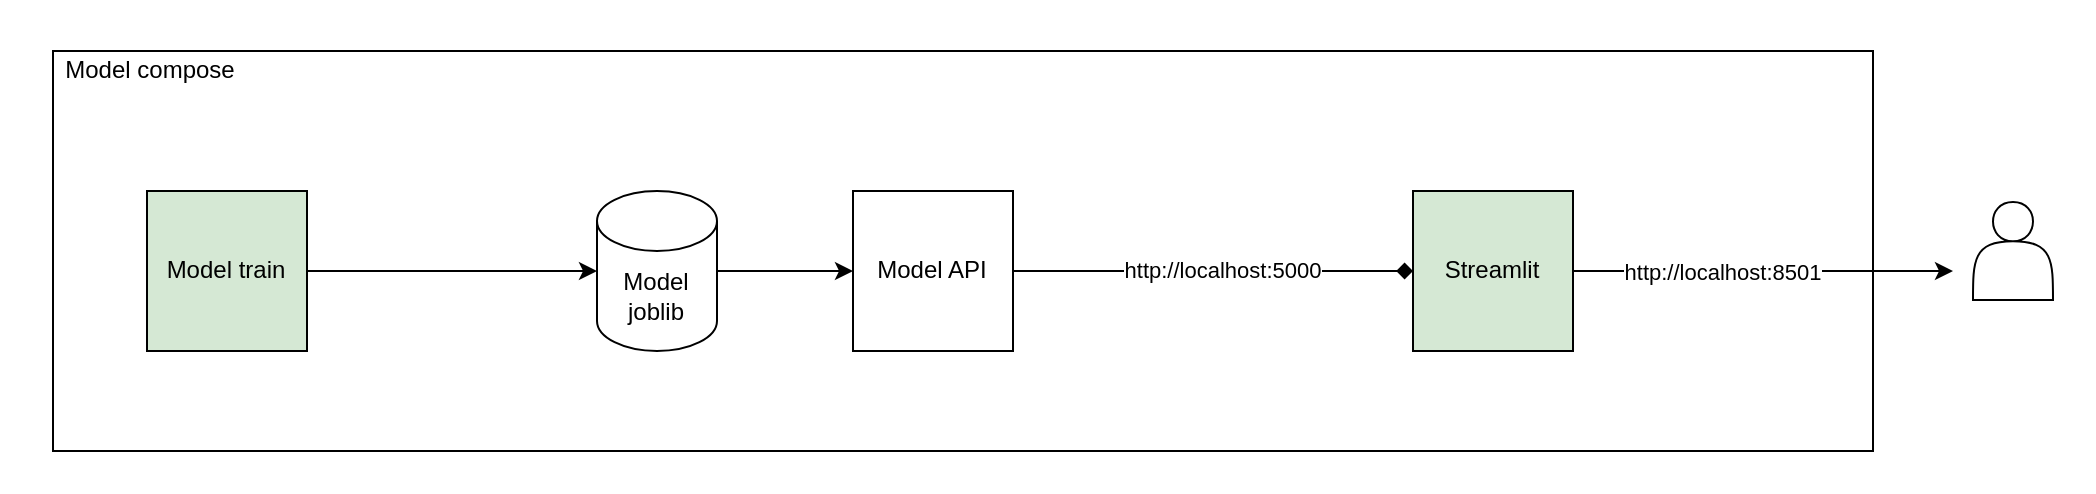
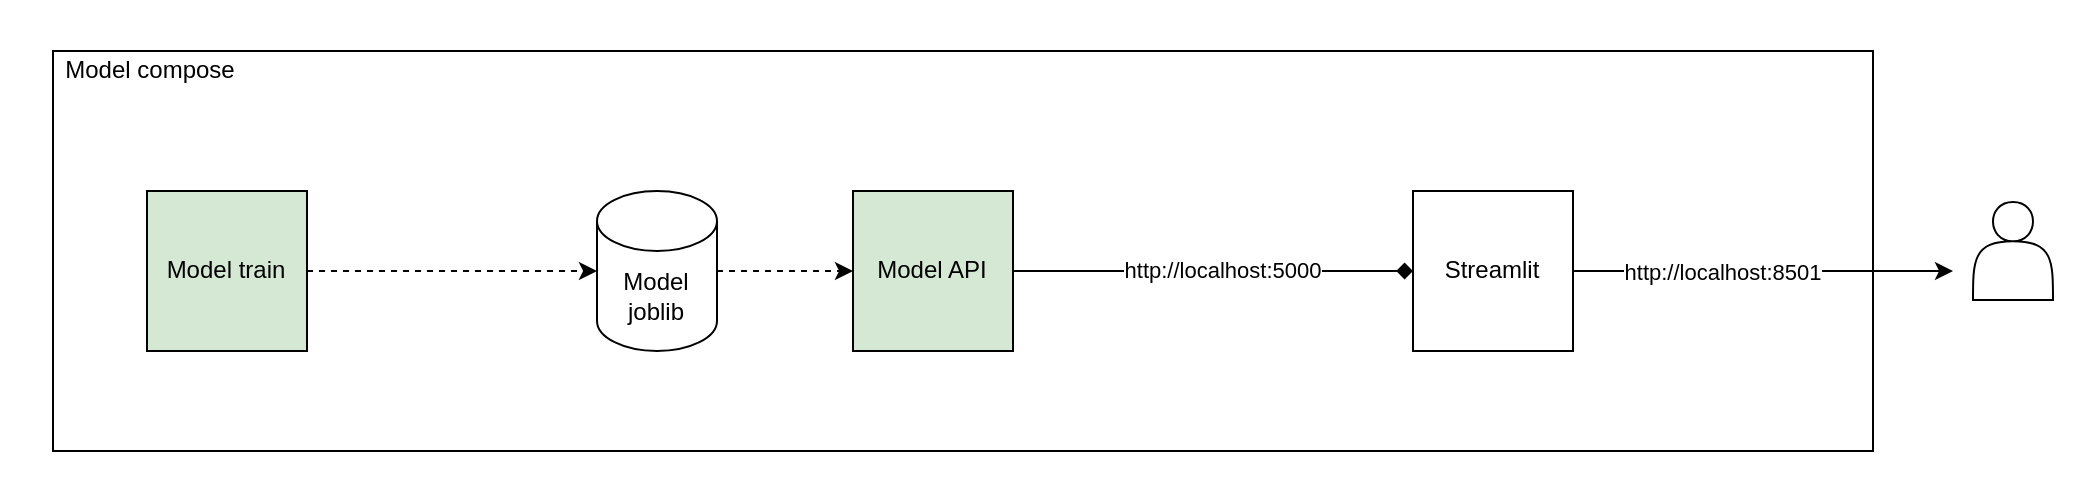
edge "Model train" -> "Model joblib": style solid -> dashed
edge "Model joblib" -> "Model API": style solid -> dashed
node "Model API": fillcolor #ffffff -> #d5e8d4
node "Streamlit": fillcolor #d5e8d4 -> #ffffff
